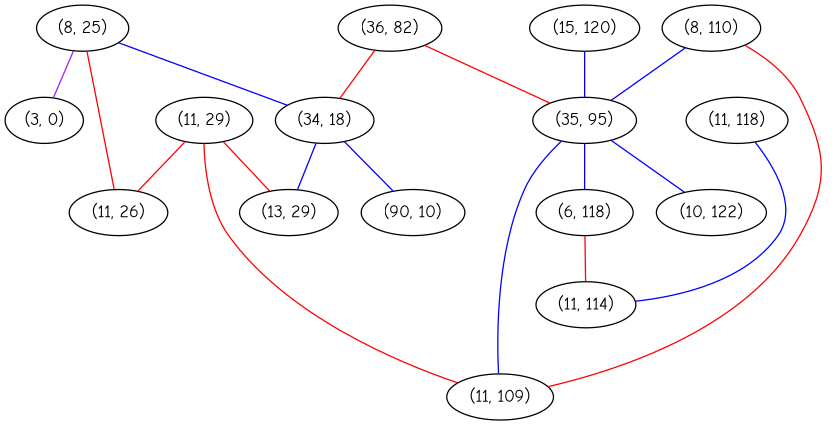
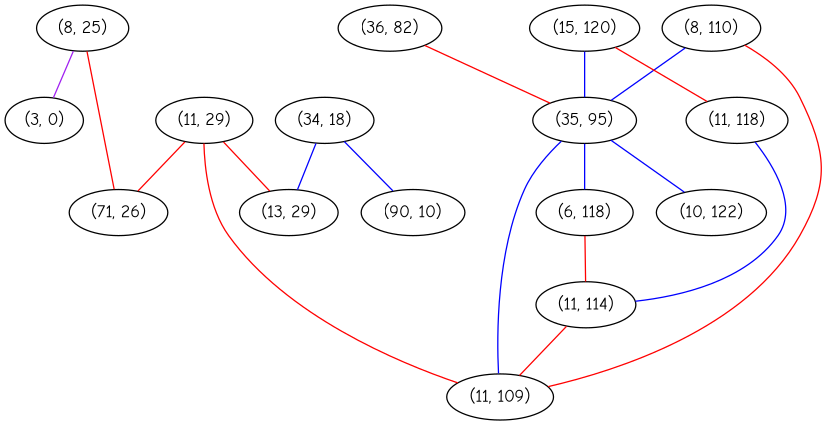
edge "(8, 25)" -- "(34, 18)": removed
edge "(36, 82)" -- "(34, 18)": removed
edge "(15, 120)" -- "(11, 118)": added
node "(11, 26)": label "(11, 26)" -> "(71, 26)"
edge "(11, 114)" -- "(11, 109)": added
